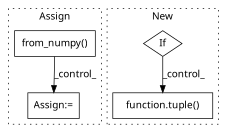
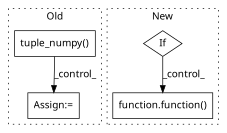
cluster "Assign": label "Assign" -> "Old"
node "from_numpy()": label "from_numpy()" -> "tuple_numpy()"
node "function.tuple()": label "function.tuple()" -> "function.function()"
